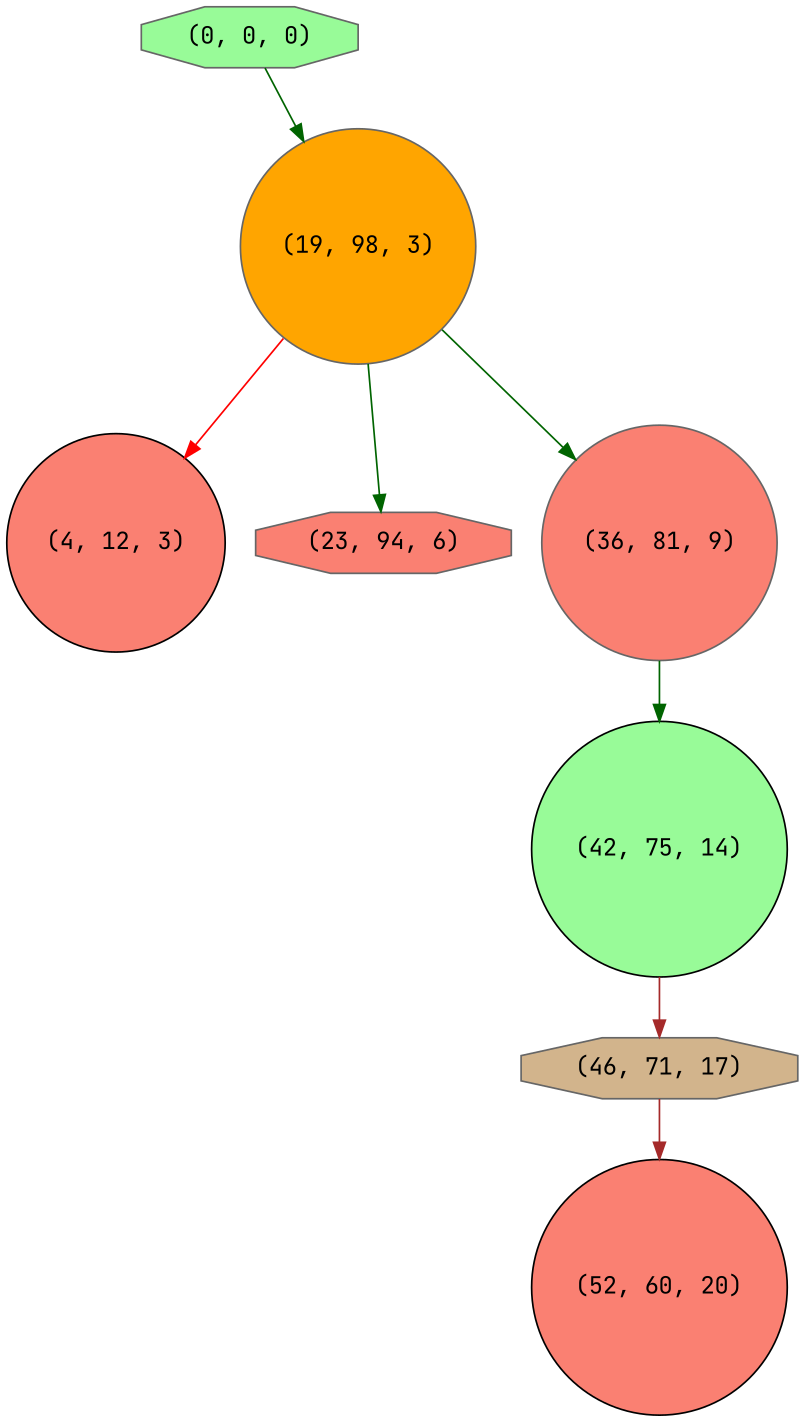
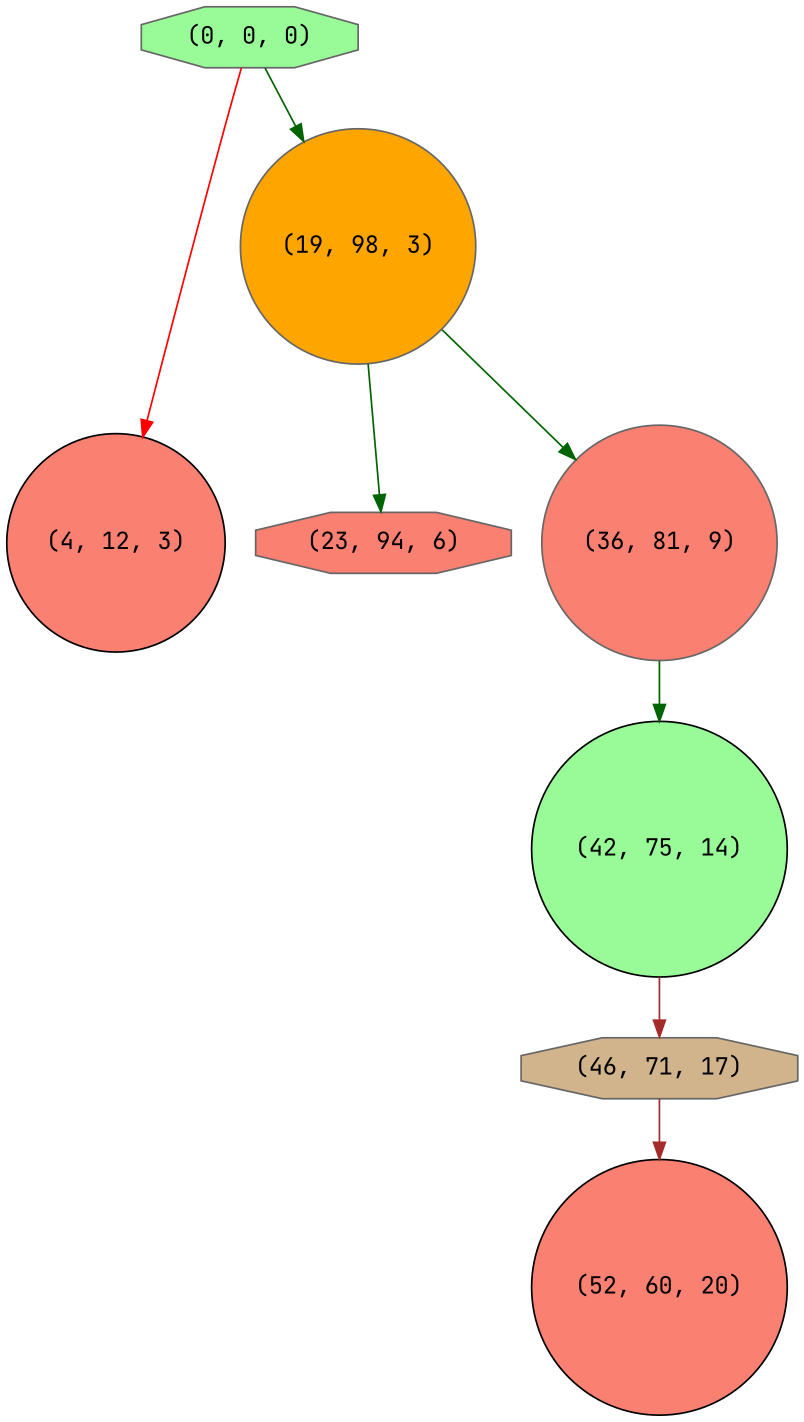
edge "(19, 98, 3)" -> "(4, 12, 3)": now "(0, 0, 0)" -> "(4, 12, 3)"
